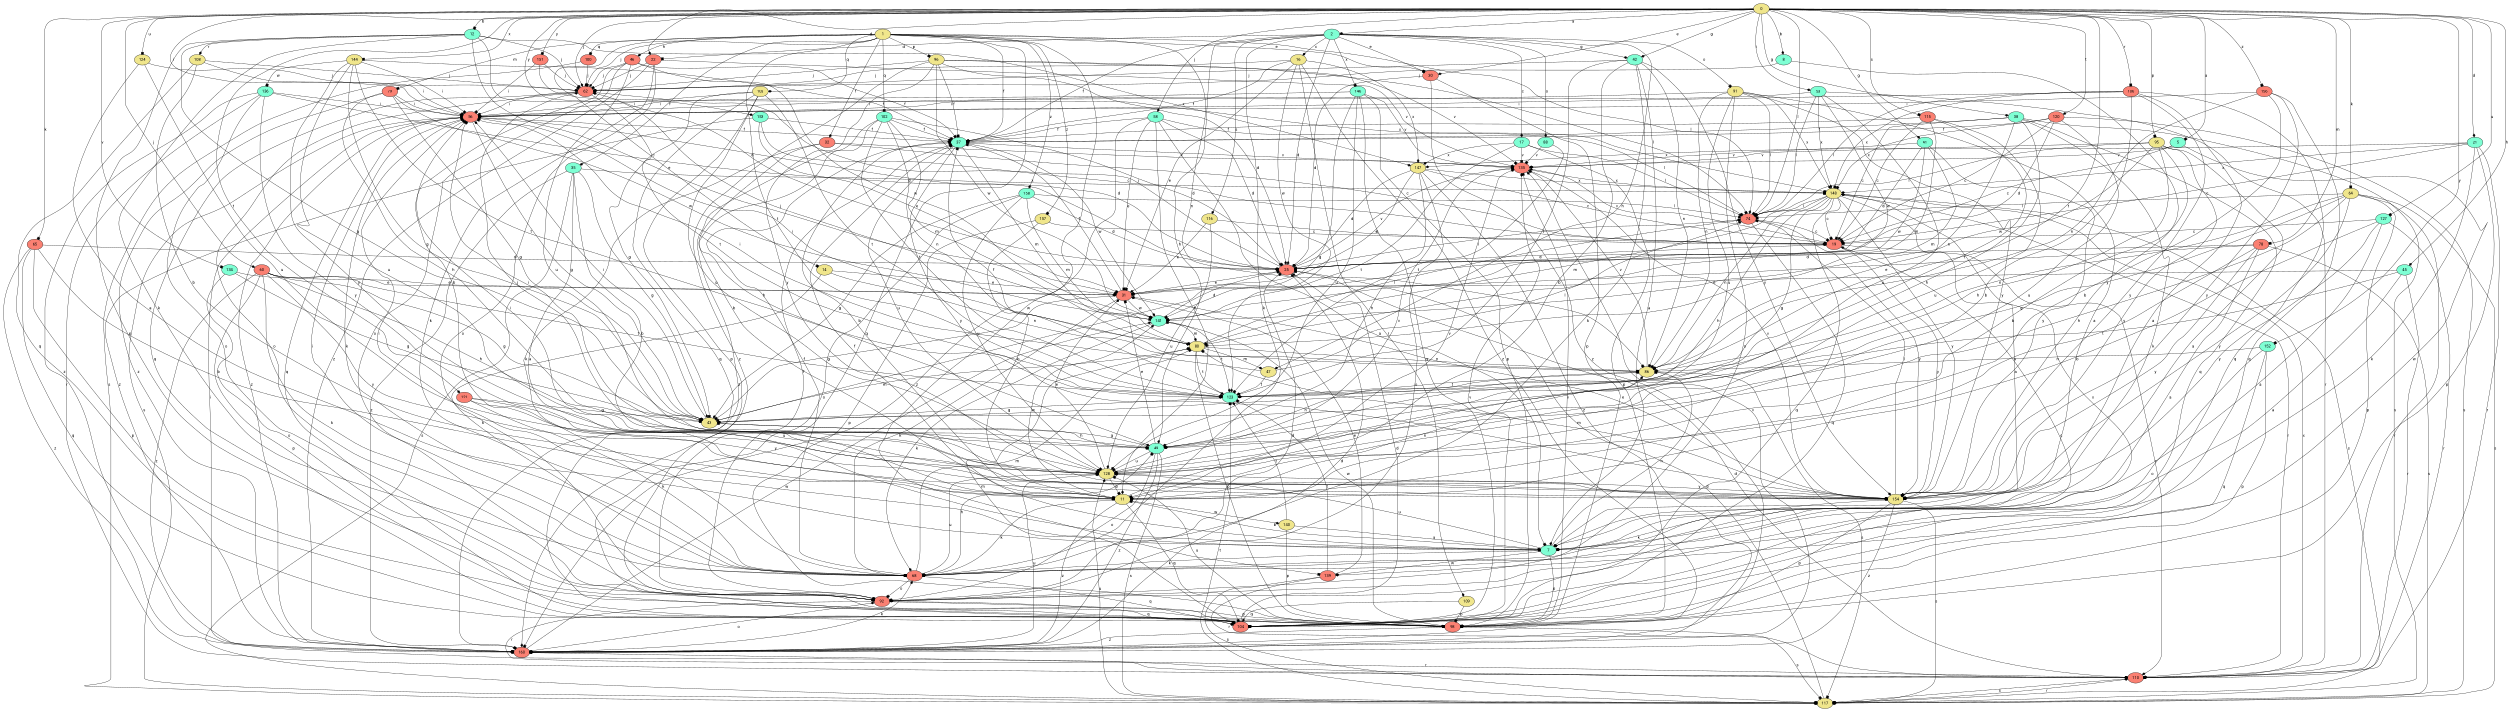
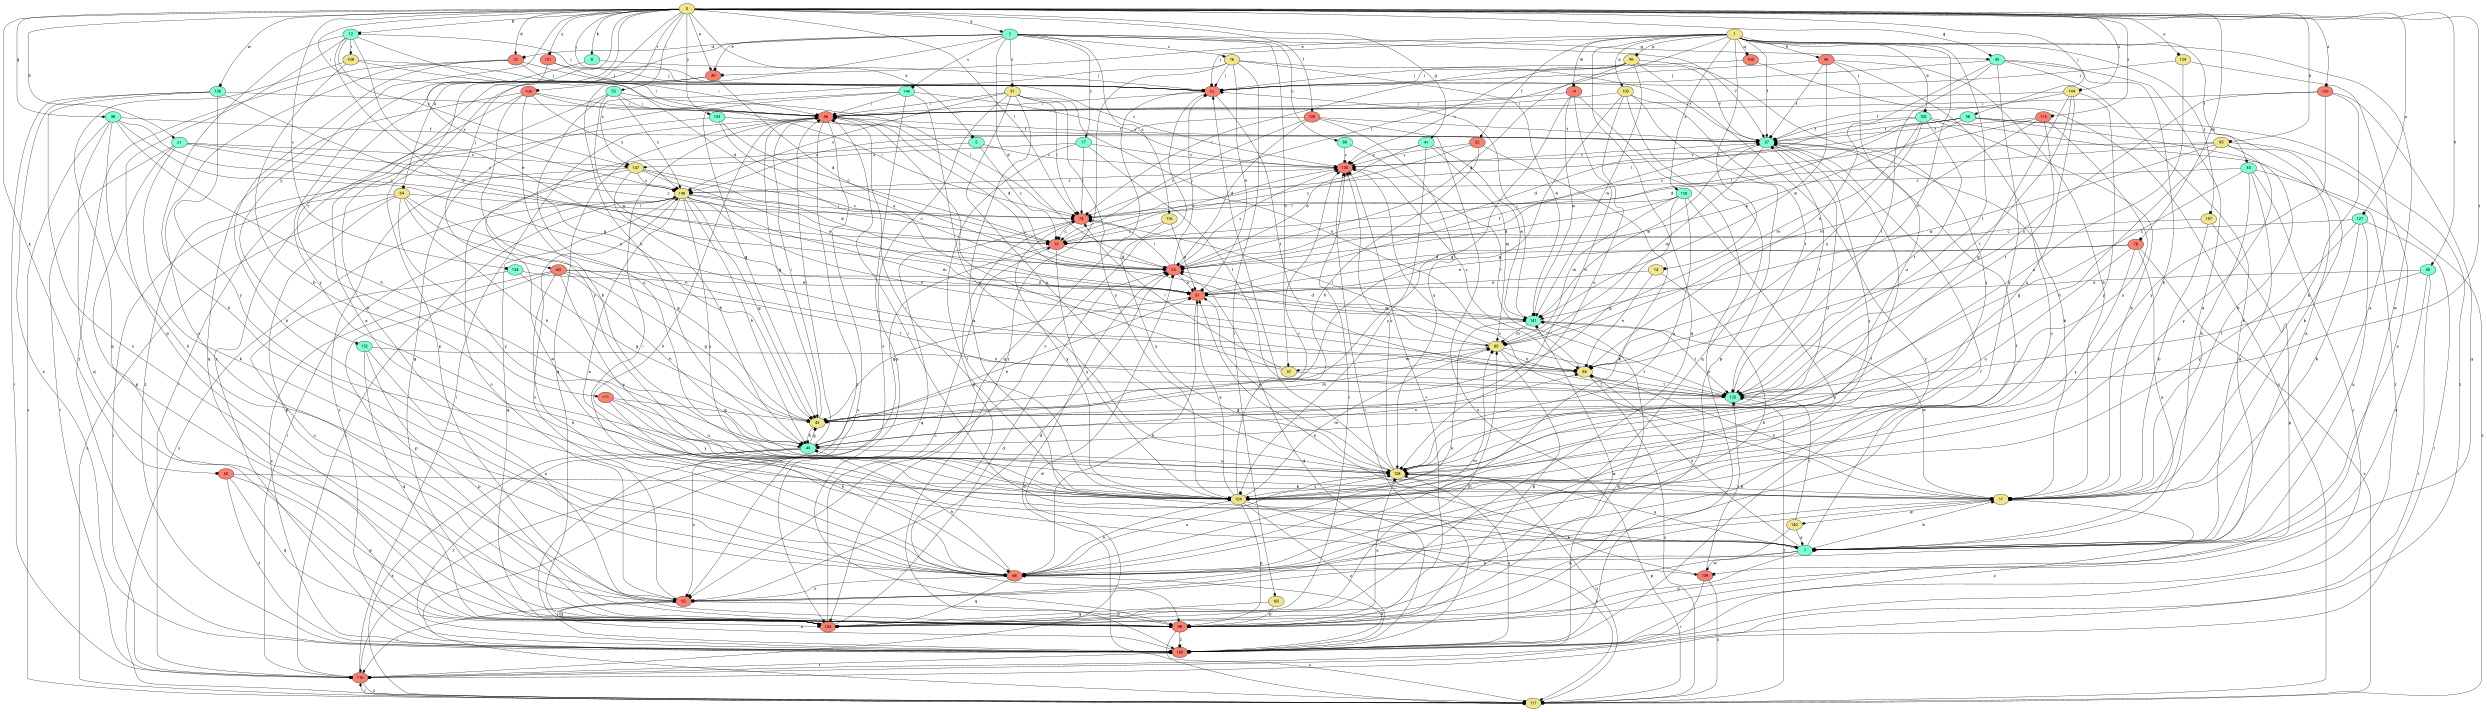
edge "144" -> "136": now "0" -> "136"
edge "65" -> "25": removed, label "d"
